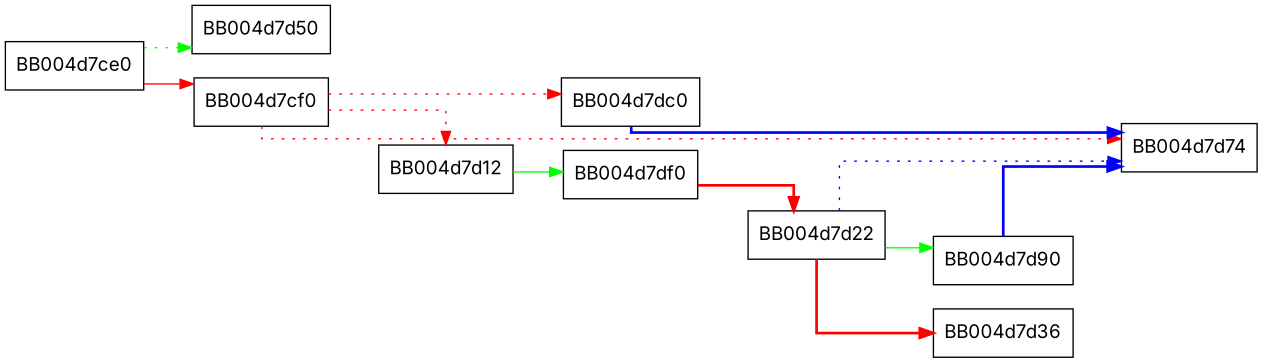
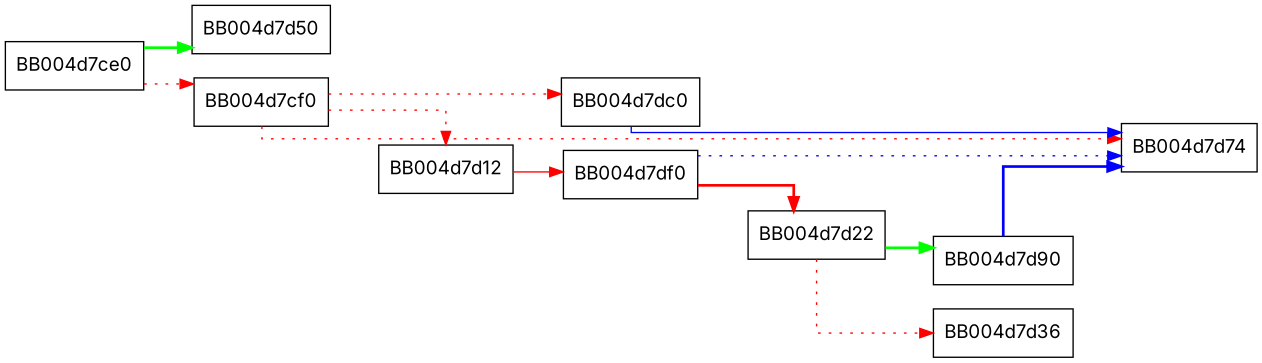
edge "BB004d7ce0" -> "BB004d7d50": style dotted -> bold
edge "BB004d7ce0" -> "BB004d7cf0": style solid -> dotted
edge "BB004d7dc0" -> "BB004d7d74": style bold -> solid
edge "BB004d7d22" -> "BB004d7d74": now "BB004d7df0" -> "BB004d7d74"
edge "BB004d7d12" -> "BB004d7df0": color green -> red
edge "BB004d7d22" -> "BB004d7d90": style solid -> bold
edge "BB004d7d22" -> "BB004d7d36": style bold -> dotted
